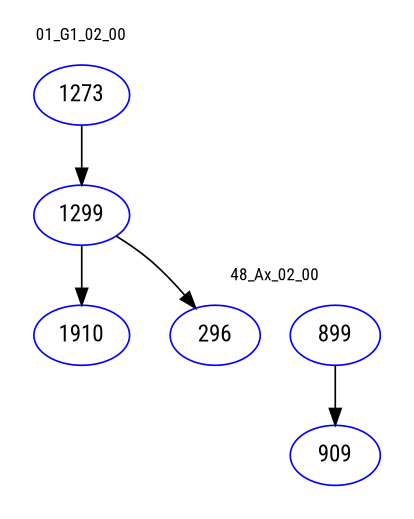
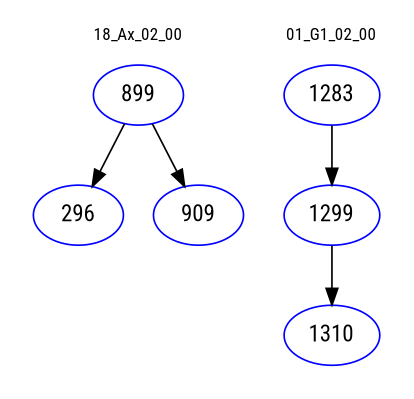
node "1273": label "1273" -> "1283"
cluster "48_Ax_02_00": label "48_Ax_02_00" -> "18_Ax_02_00"
edge "1299" -> "296": now "899" -> "296"
node "1910": label "1910" -> "1310"
